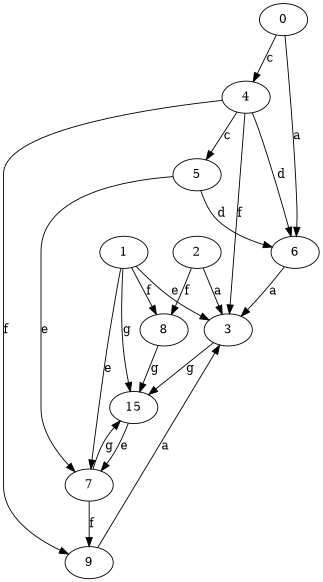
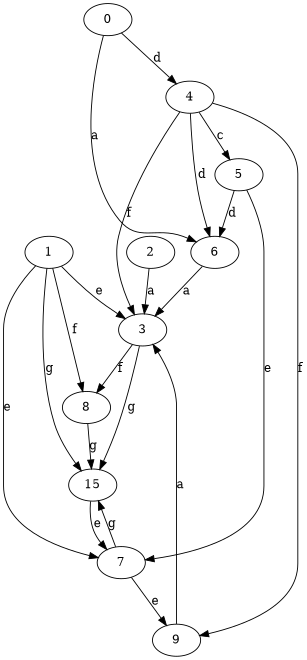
edge "0" -> "4": label "c" -> "d"
edge "2" -> "8": now "3" -> "8"
edge "7" -> "9": label "f" -> "e"
